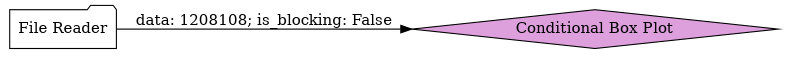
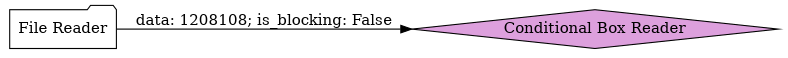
node "Conditional Box Plot": label "Conditional Box Plot" -> "Conditional Box Reader"
